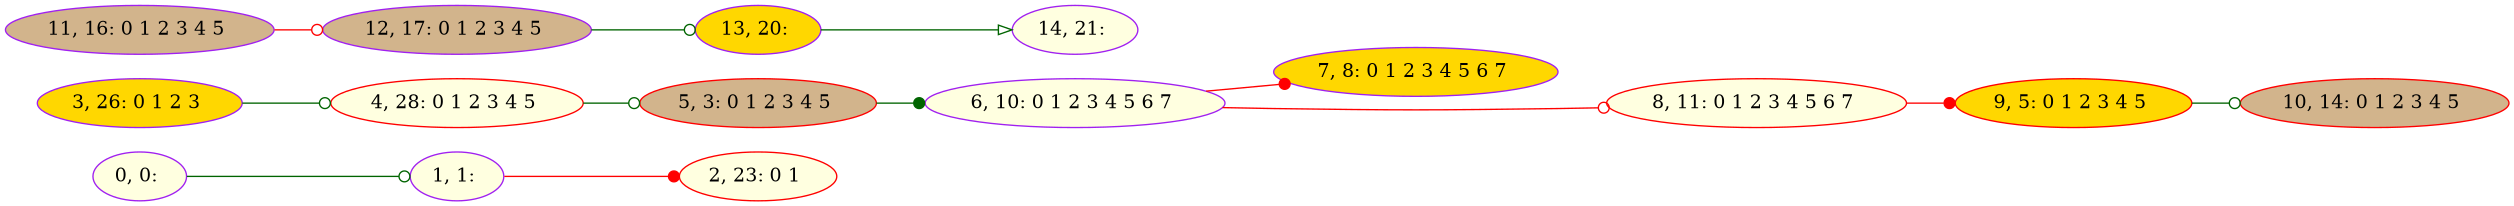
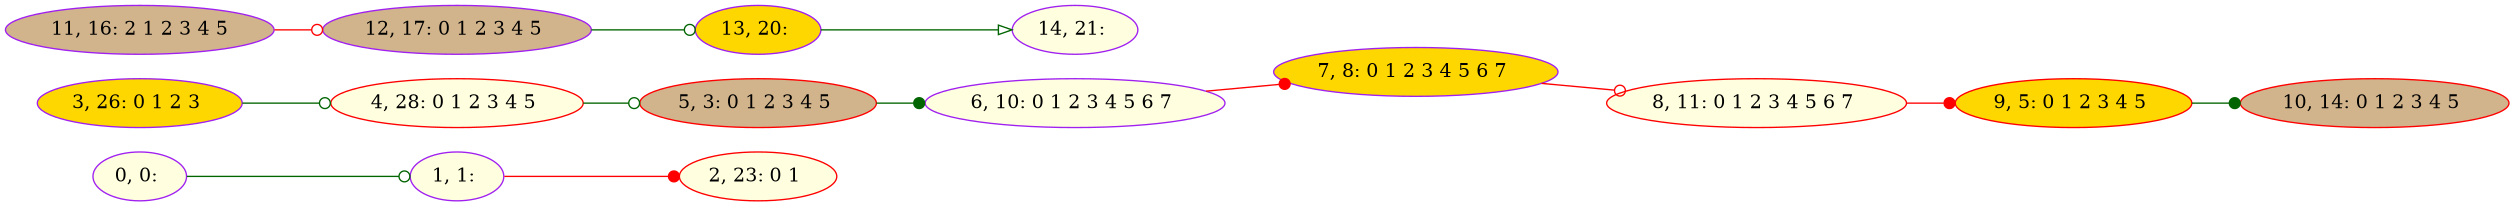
node "11, 16: 0 1 2 3 4 5": label "11, 16: 0 1 2 3 4 5" -> "11, 16: 2 1 2 3 4 5"
edge "9, 5: 0 1 2 3 4 5" -> "10, 14: 0 1 2 3 4 5": arrowhead odot -> dot
edge "6, 10: 0 1 2 3 4 5 6 7" -> "8, 11: 0 1 2 3 4 5 6 7": now "7, 8: 0 1 2 3 4 5 6 7" -> "8, 11: 0 1 2 3 4 5 6 7"
